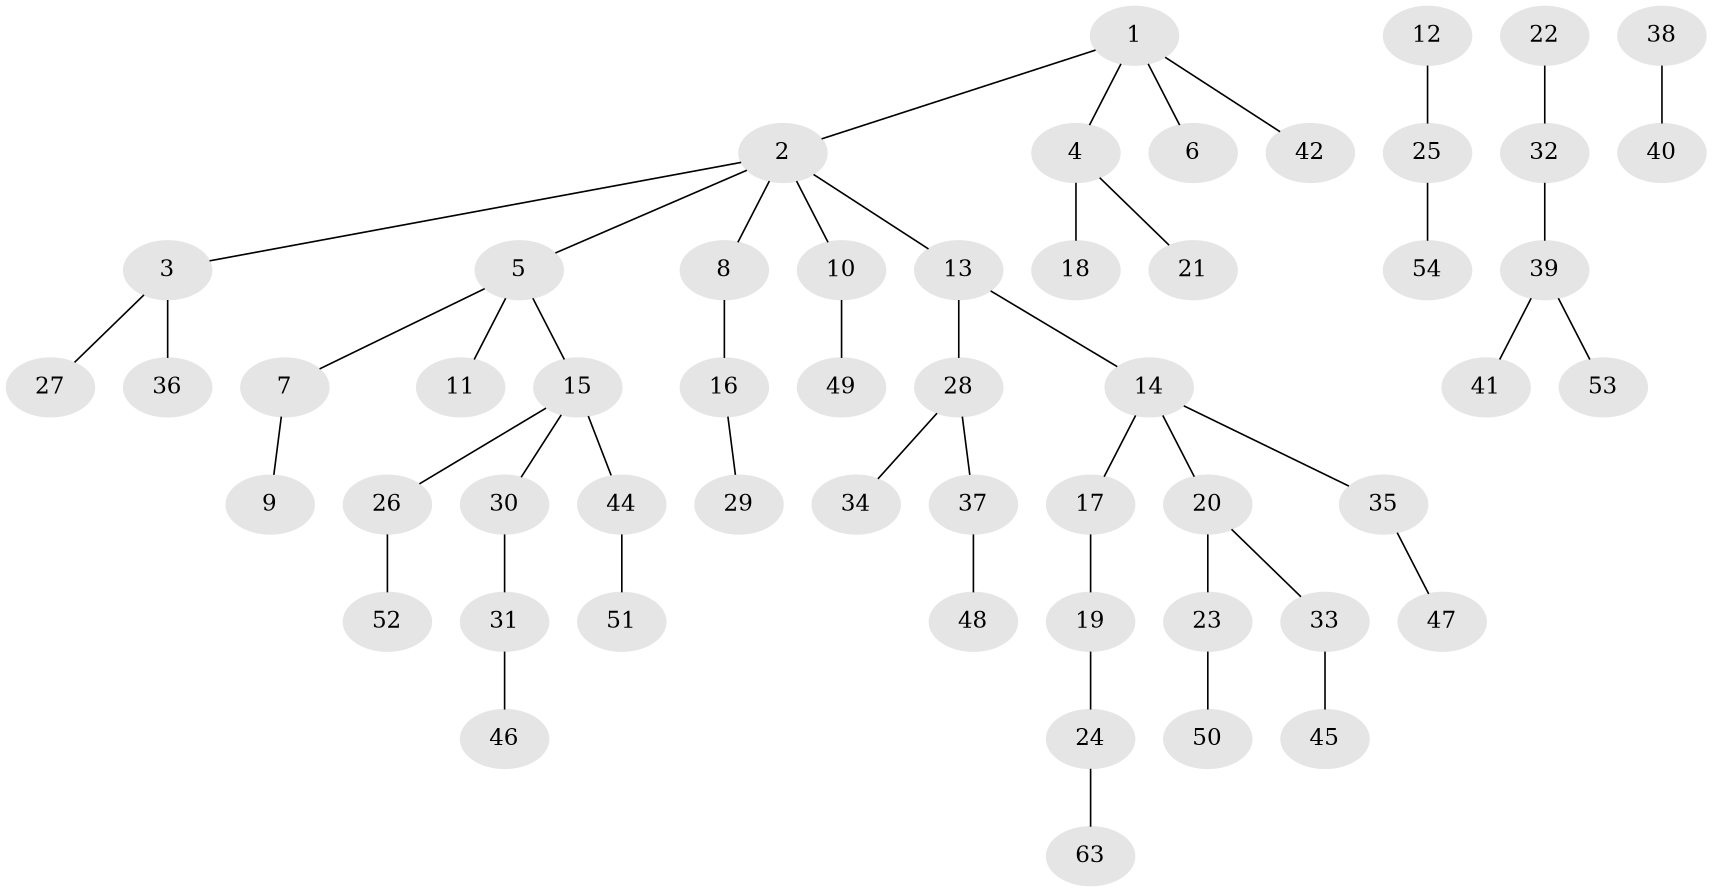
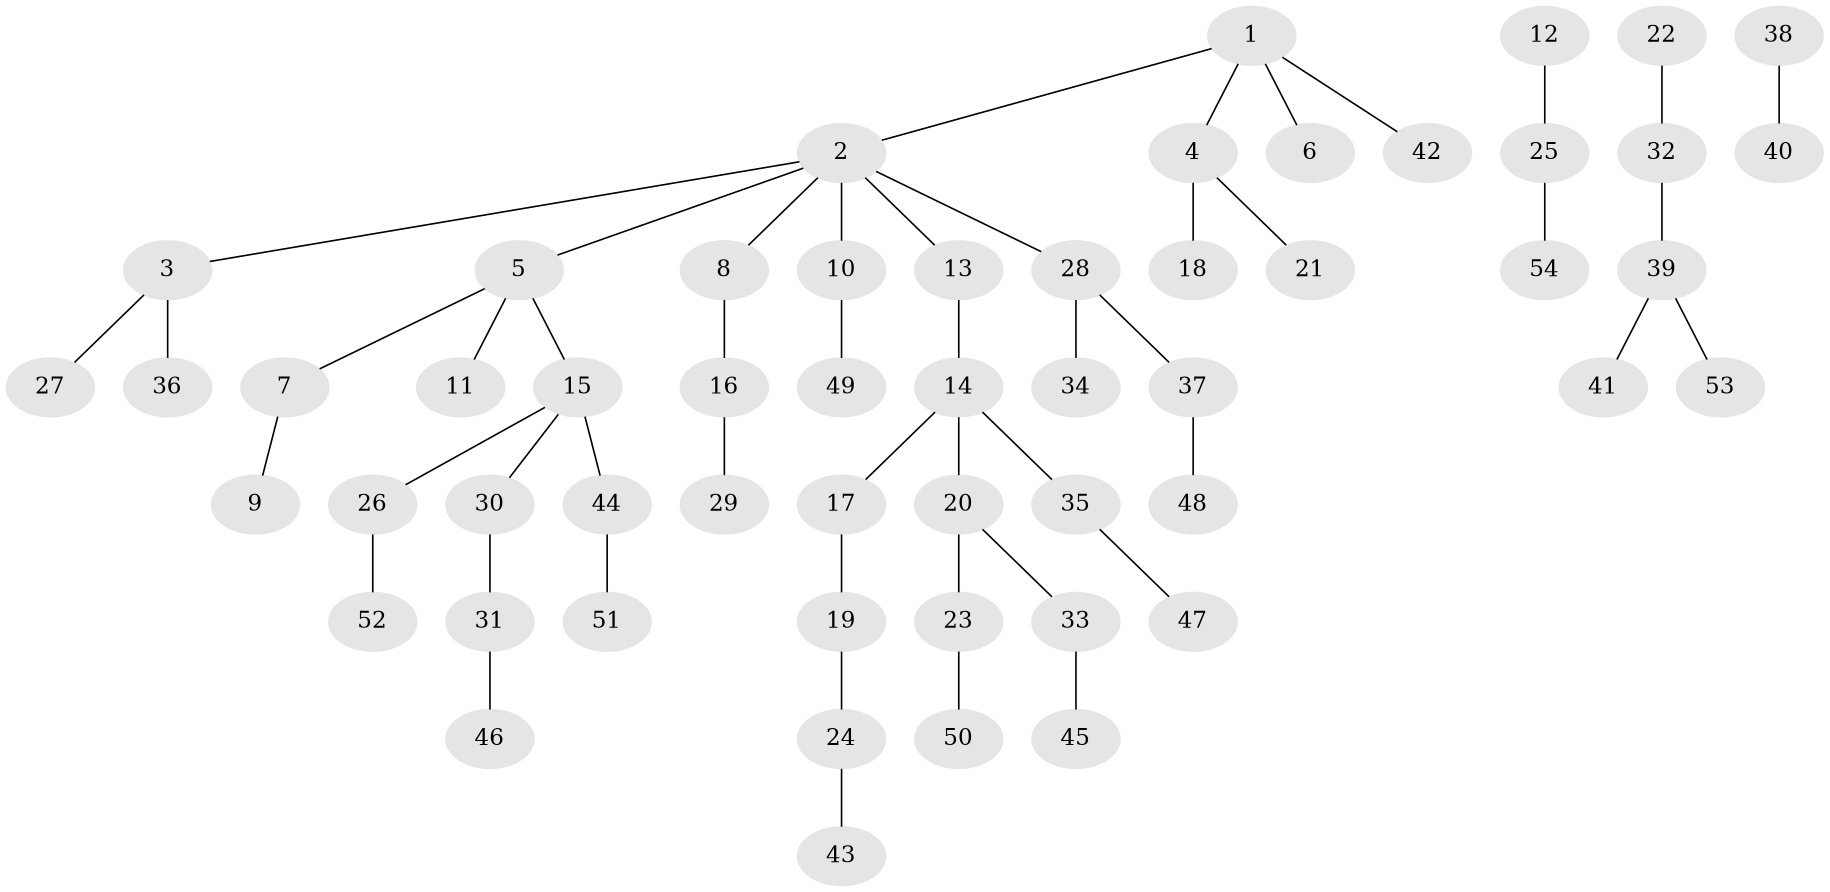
edge "13" -- "28": now "2" -- "28"
node "63": label "63" -> "43"
